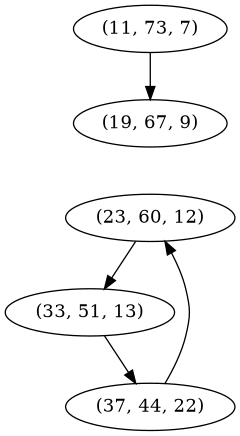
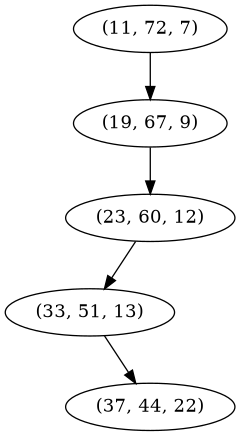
node "(11, 73, 7)": label "(11, 73, 7)" -> "(11, 72, 7)"
edge "(37, 44, 22)" -> "(23, 60, 12)": now "(19, 67, 9)" -> "(23, 60, 12)"
